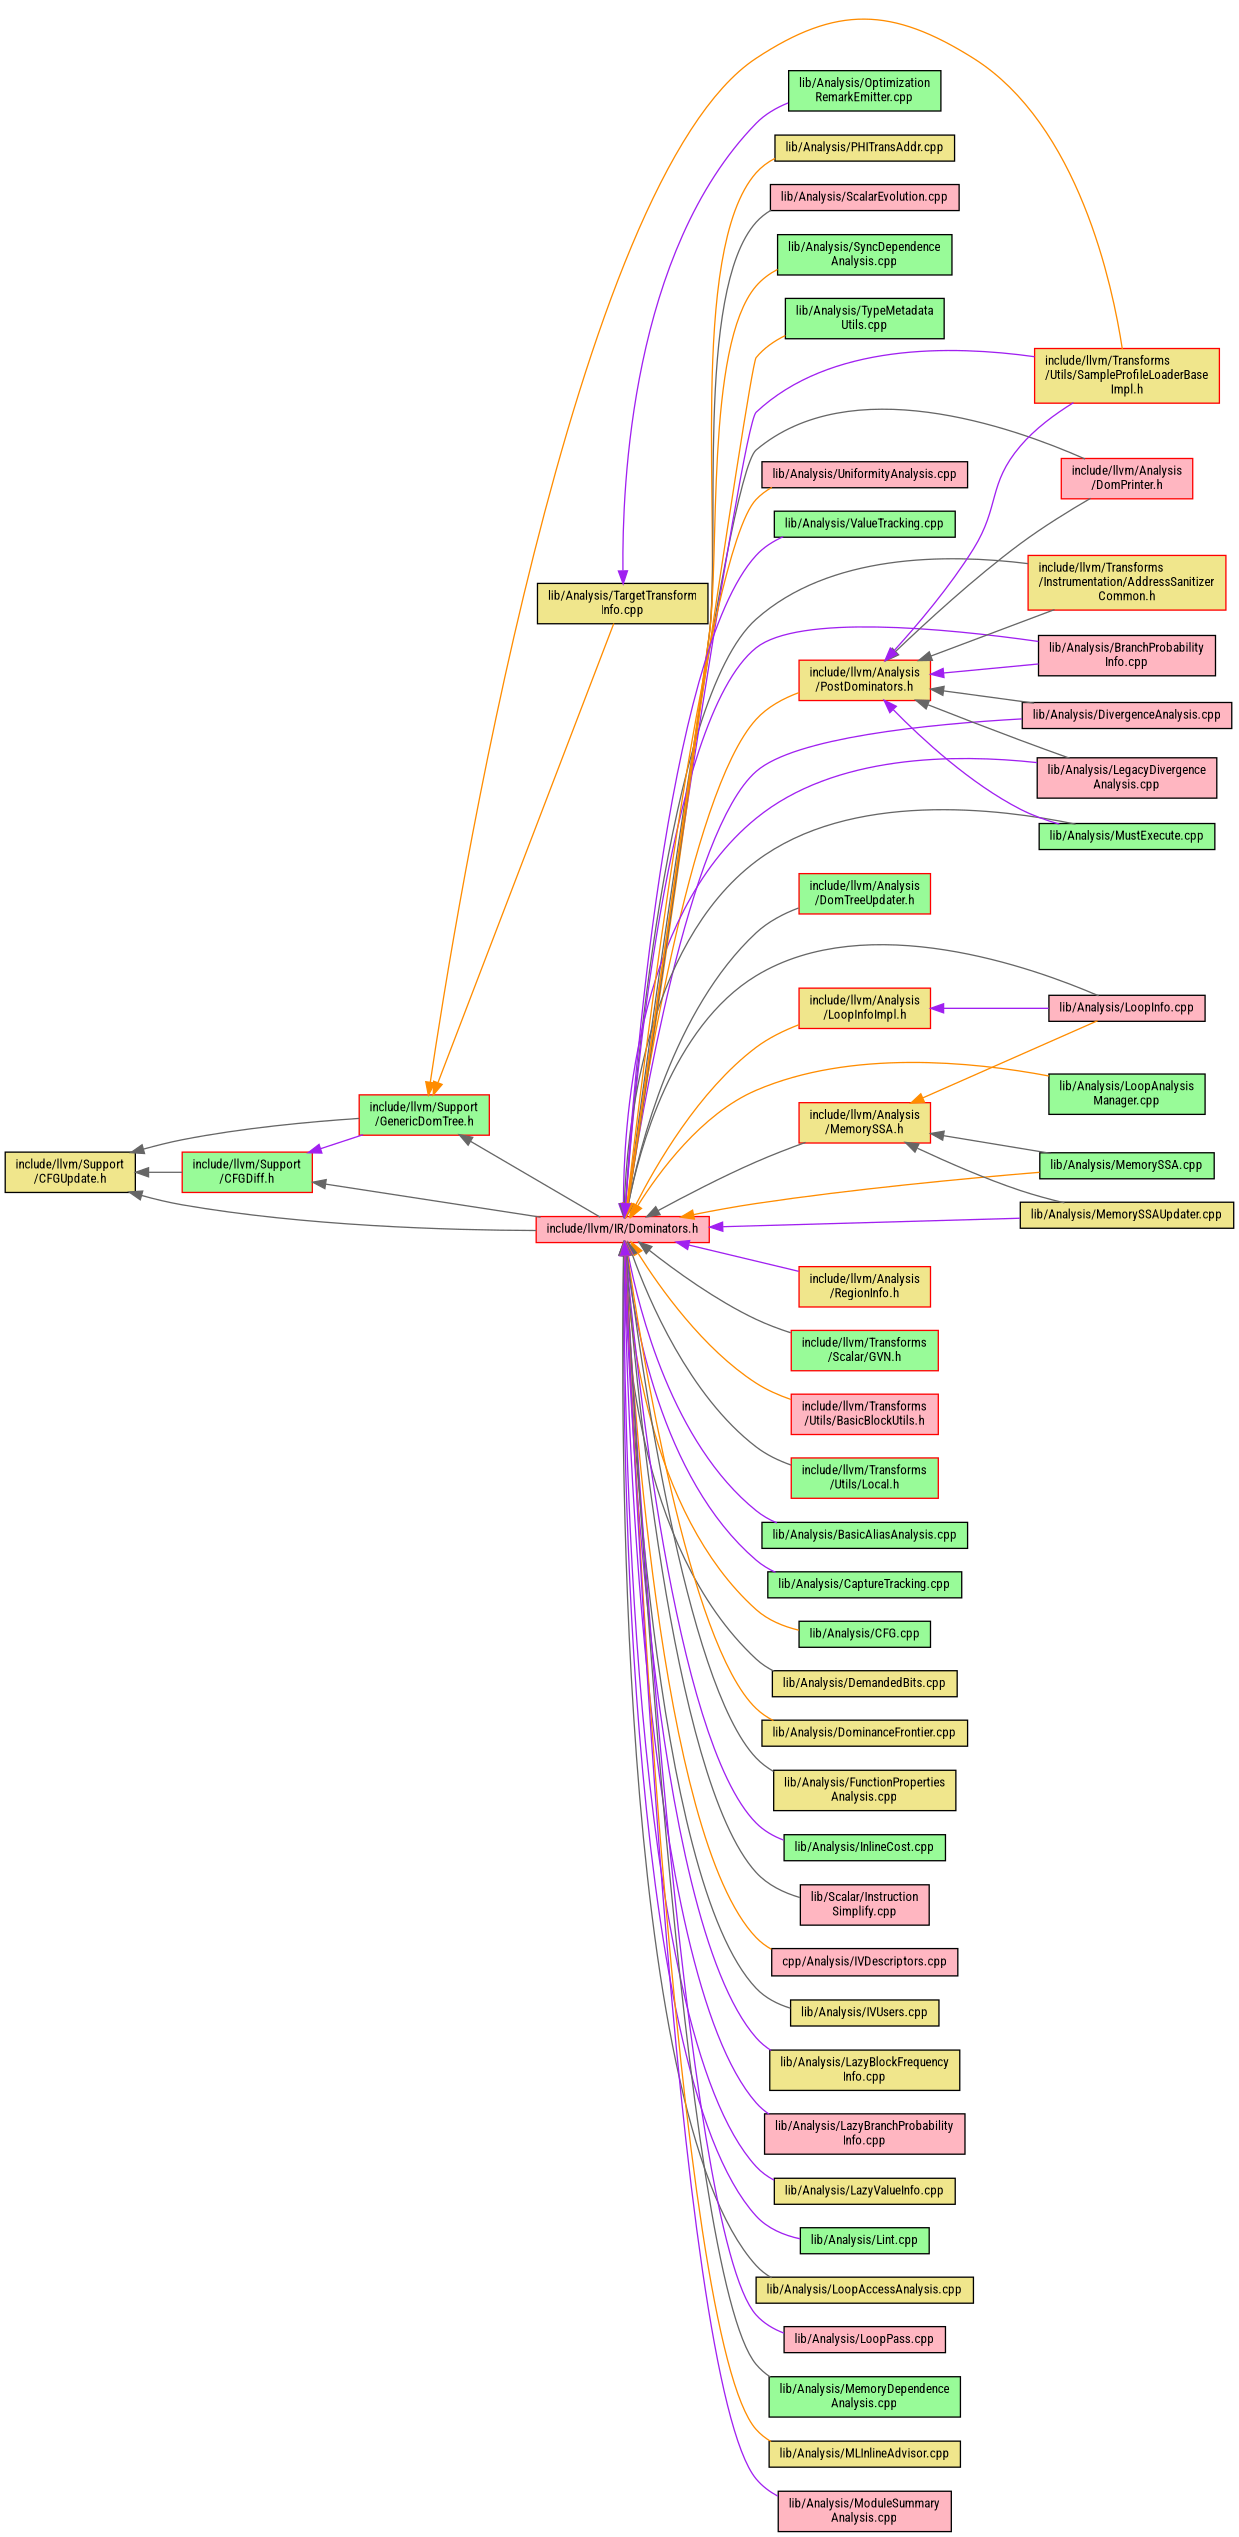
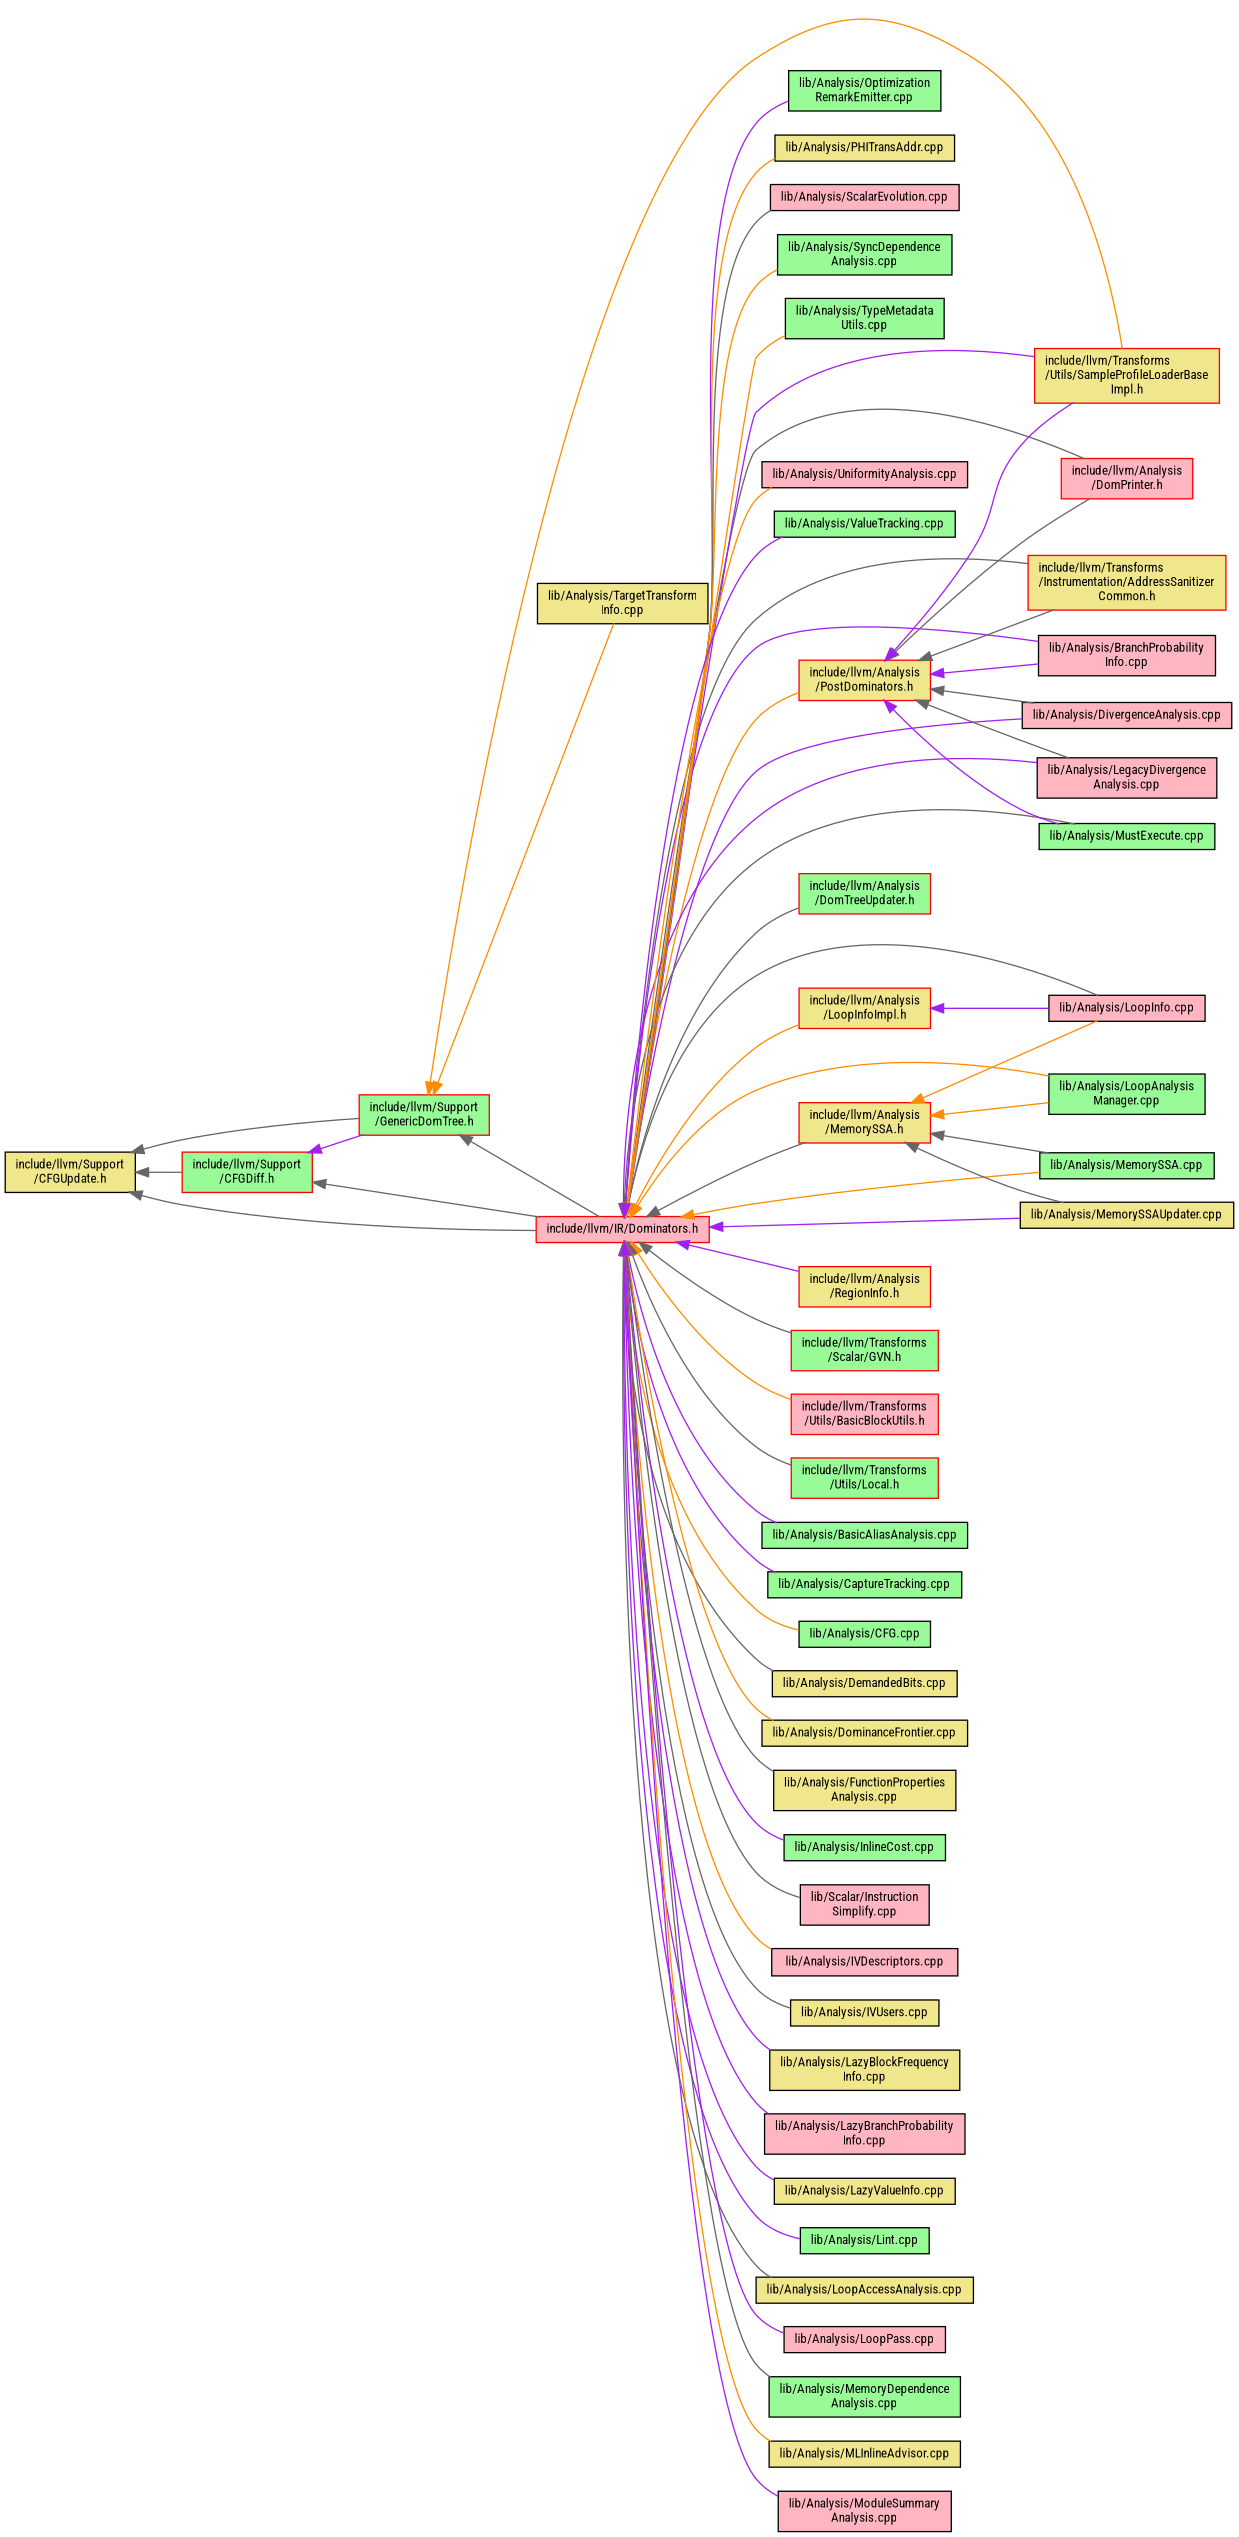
edge "lib/Analysis/Optimization RemarkEmitter.cpp" -> "lib/Analysis/TargetTransform Info.cpp": now "lib/Analysis/Optimization RemarkEmitter.cpp" -> "include/llvm/IR/Dominators.h"
edge "lib/Analysis/LoopAnalysis Manager.cpp" -> "include/llvm/Analysis /MemorySSA.h": added
node "cpp/Analysis/IVDescriptors.cpp": label "cpp/Analysis/IVDescriptors.cpp" -> "lib/Analysis/IVDescriptors.cpp"
